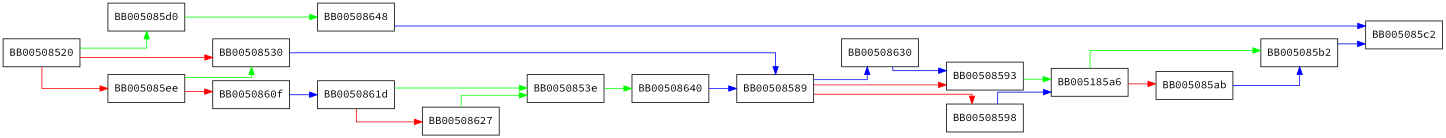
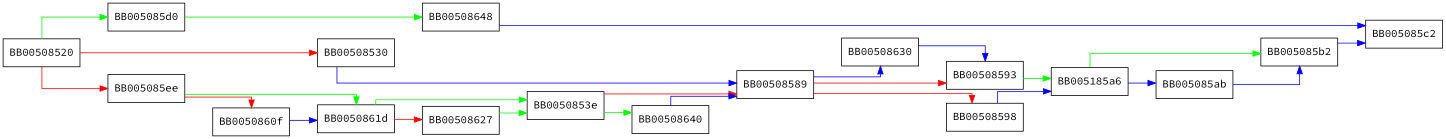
edge "BB005085ee" -> "BB00508530": now "BB005085ee" -> "BB0050861d"
edge "BB005185a6" -> "BB005085ab": color red -> blue
edge "BB0050853e" -> "BB00508589": added
